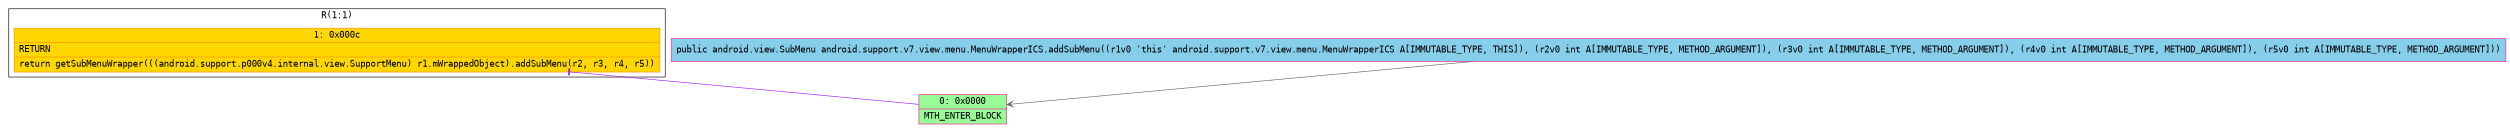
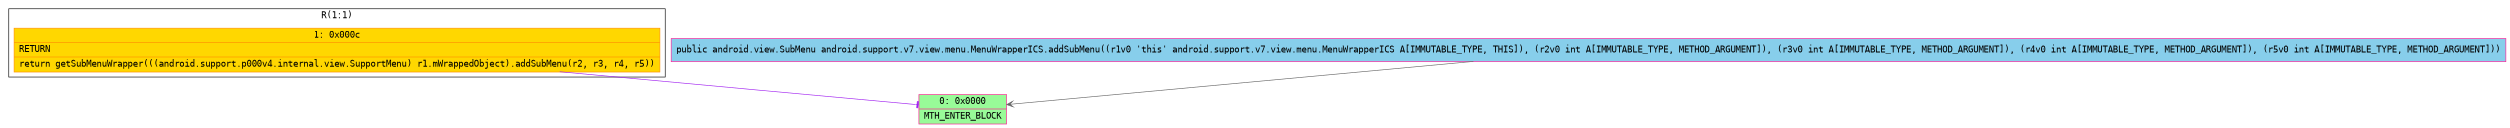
edge "0: 0x0000" -> "1: 0x000c": reversed
